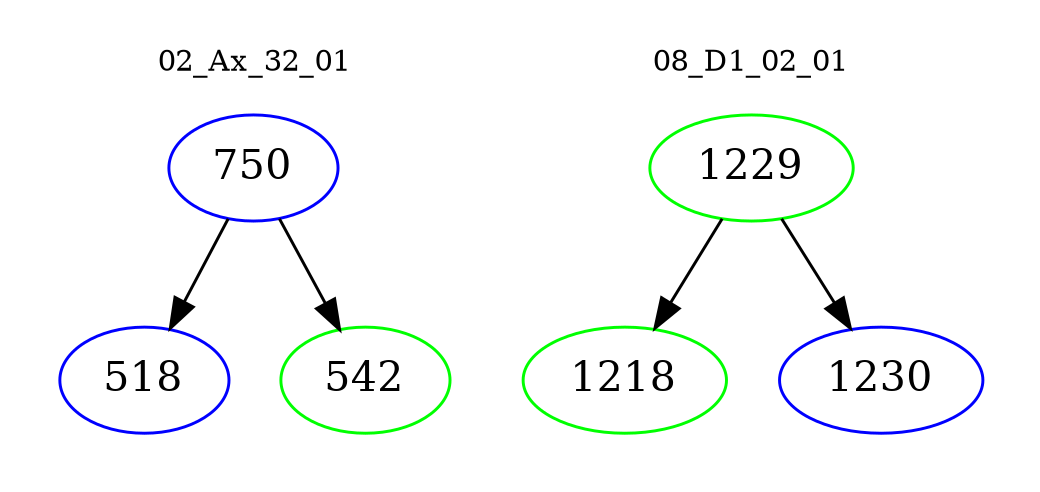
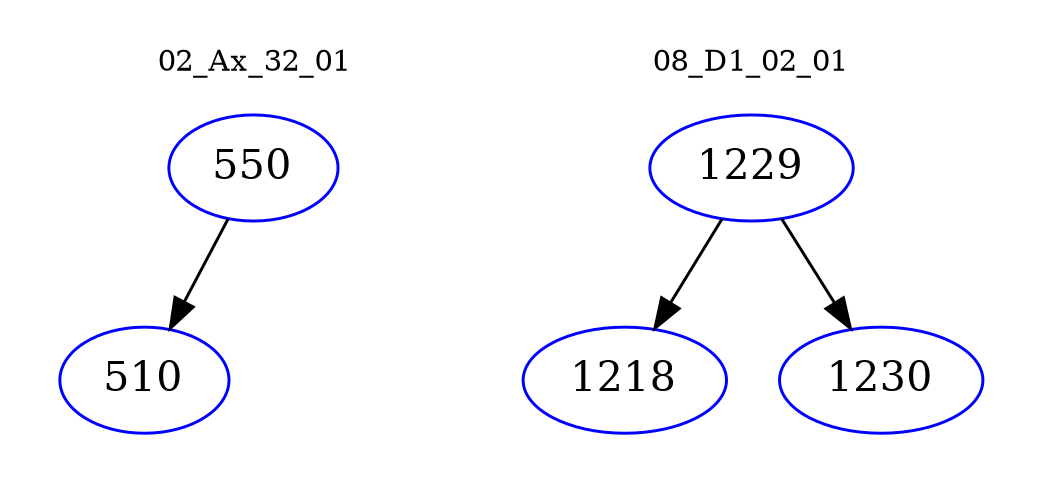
node "750": label "750" -> "550"
node "1229": color green -> blue
node "518": label "518" -> "510"
node "542": removed
node "1218": color green -> blue
